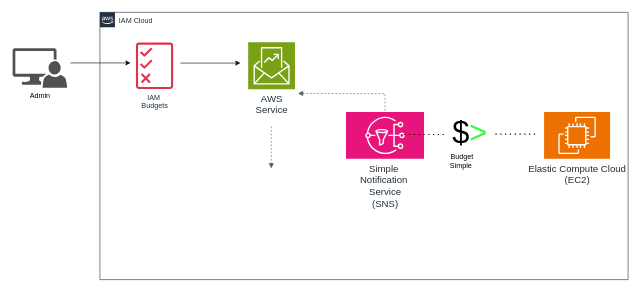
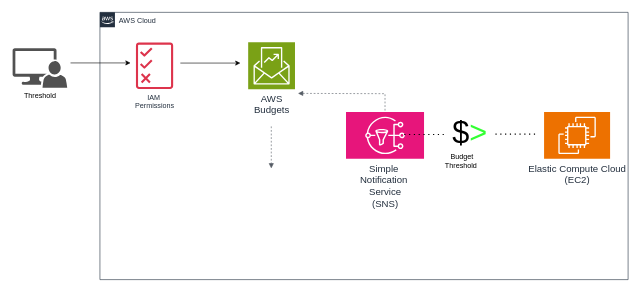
node "IAM Cloud": label "IAM Cloud" -> "AWS Cloud"
node "Admin": label "Admin" -> "Threshold"
node "IAM Budgets": label "IAM Budgets" -> "IAM Permissions"
node "AWS Service": label "AWS Service" -> "AWS Budgets"
node "Budget Simple": label "Budget Simple" -> "Budget Threshold"
